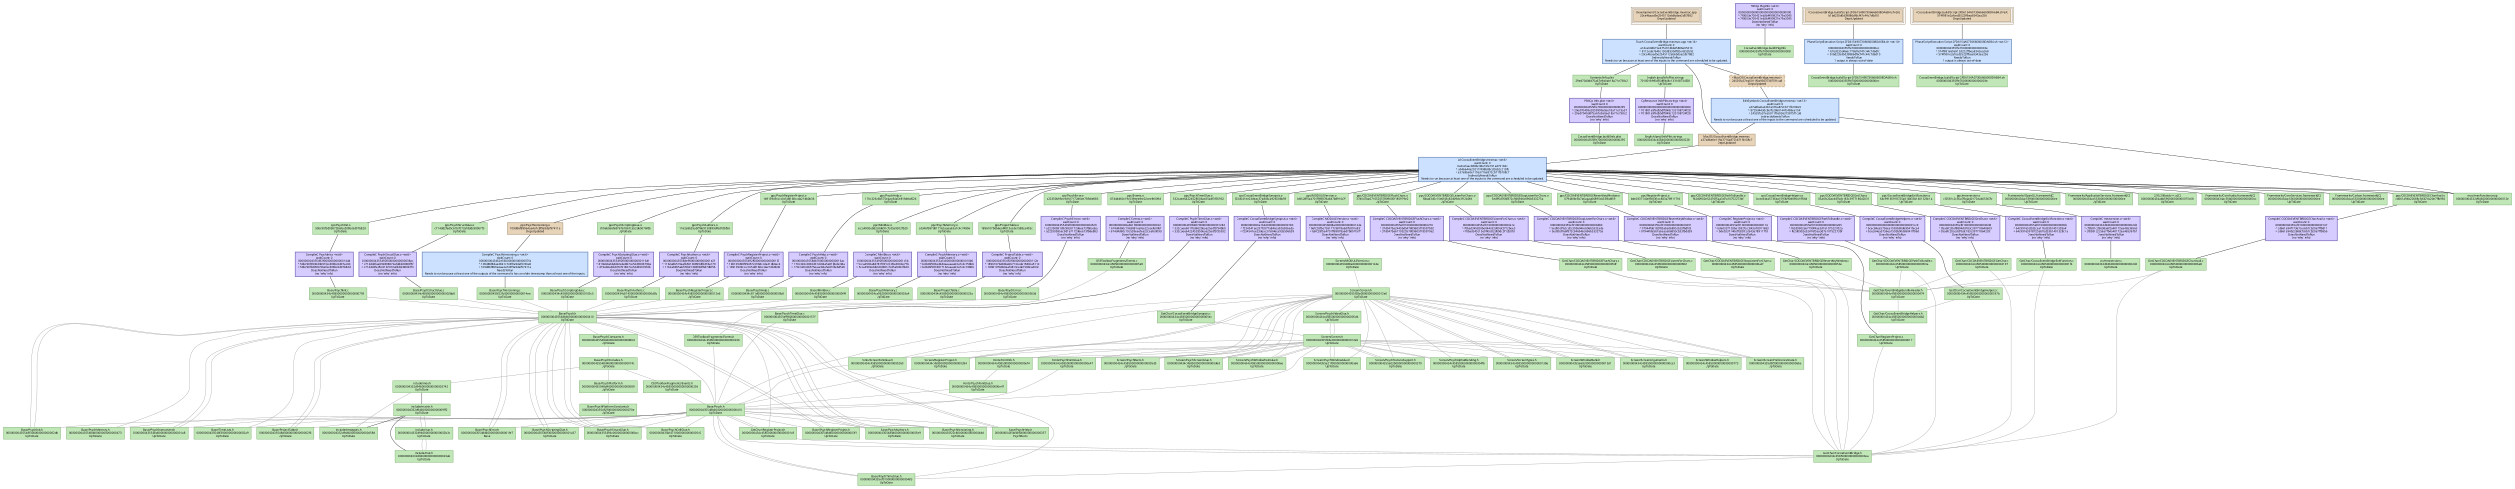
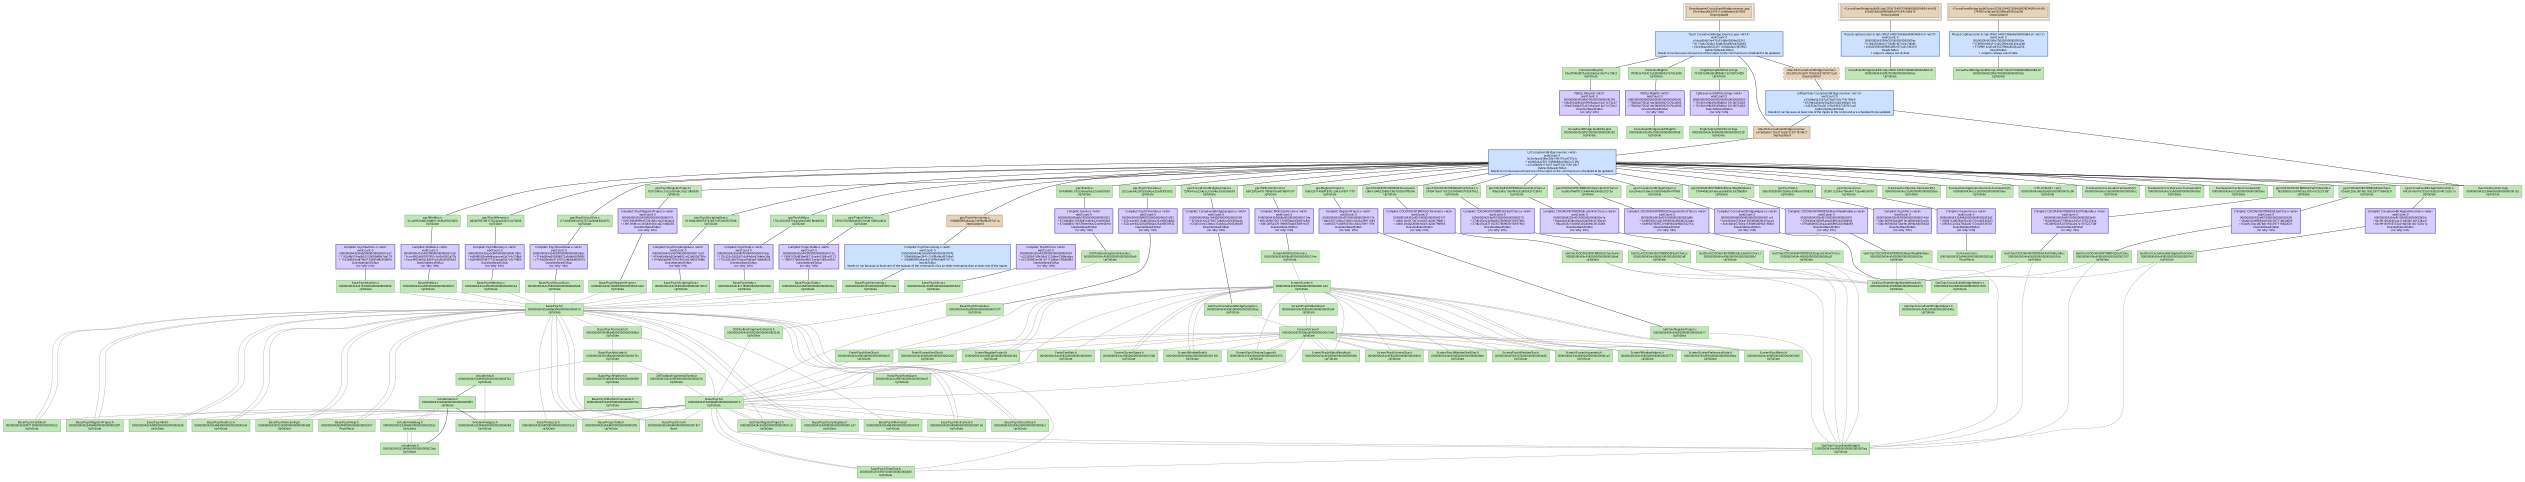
node "Contents/PkgInfo 7f0003e705421eb3bf490927e79a3095 UpToDate": added
node "ppc/PsychError.o a22350b95ec9d1e7172d6ee73fb8e883 UpToDate": removed
node "ppc/PsychAuthors.o 1162a8b55abf76b9130899df6d7dbf56 UpToDate": removed
node "src/mexversion.c 000000004332d94600000000000002d2 UpToDate": label "src/mexversion.c 000000004332d94600000000000002d2 UpToDate" -> "src/mexversion.c 000000004332d94600000000000002d2 PsychRects"
node "Base/PsychInit.c 00000000434c45850000000000000759 UpToDate": removed
node "include/run.h 000000004332d9460000000000002b3c UpToDate": label "include/run.h 000000004332d9460000000000002b3c UpToDate" -> "include/mwdebug.h 000000004332d9460000000000002b3c UpToDate"
